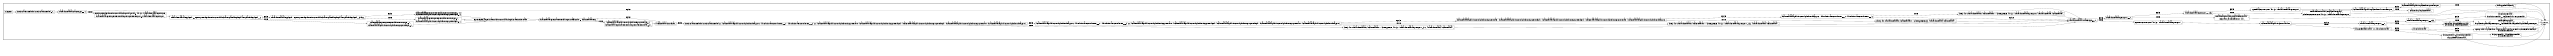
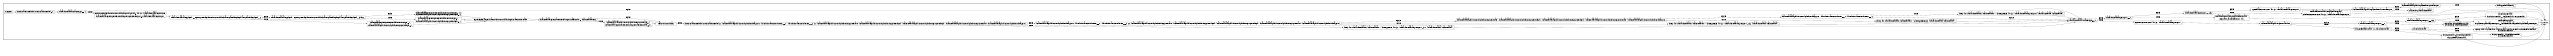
node "mark_to_drop(depth_metadata);": label "mark_to_drop(depth_metadata);" -> "mark_to_drop(standard_metadata);"
node "local_metadata.is_multicast;": label "local_metadata.is_multicast;" -> "local_count.is_multicast;"
